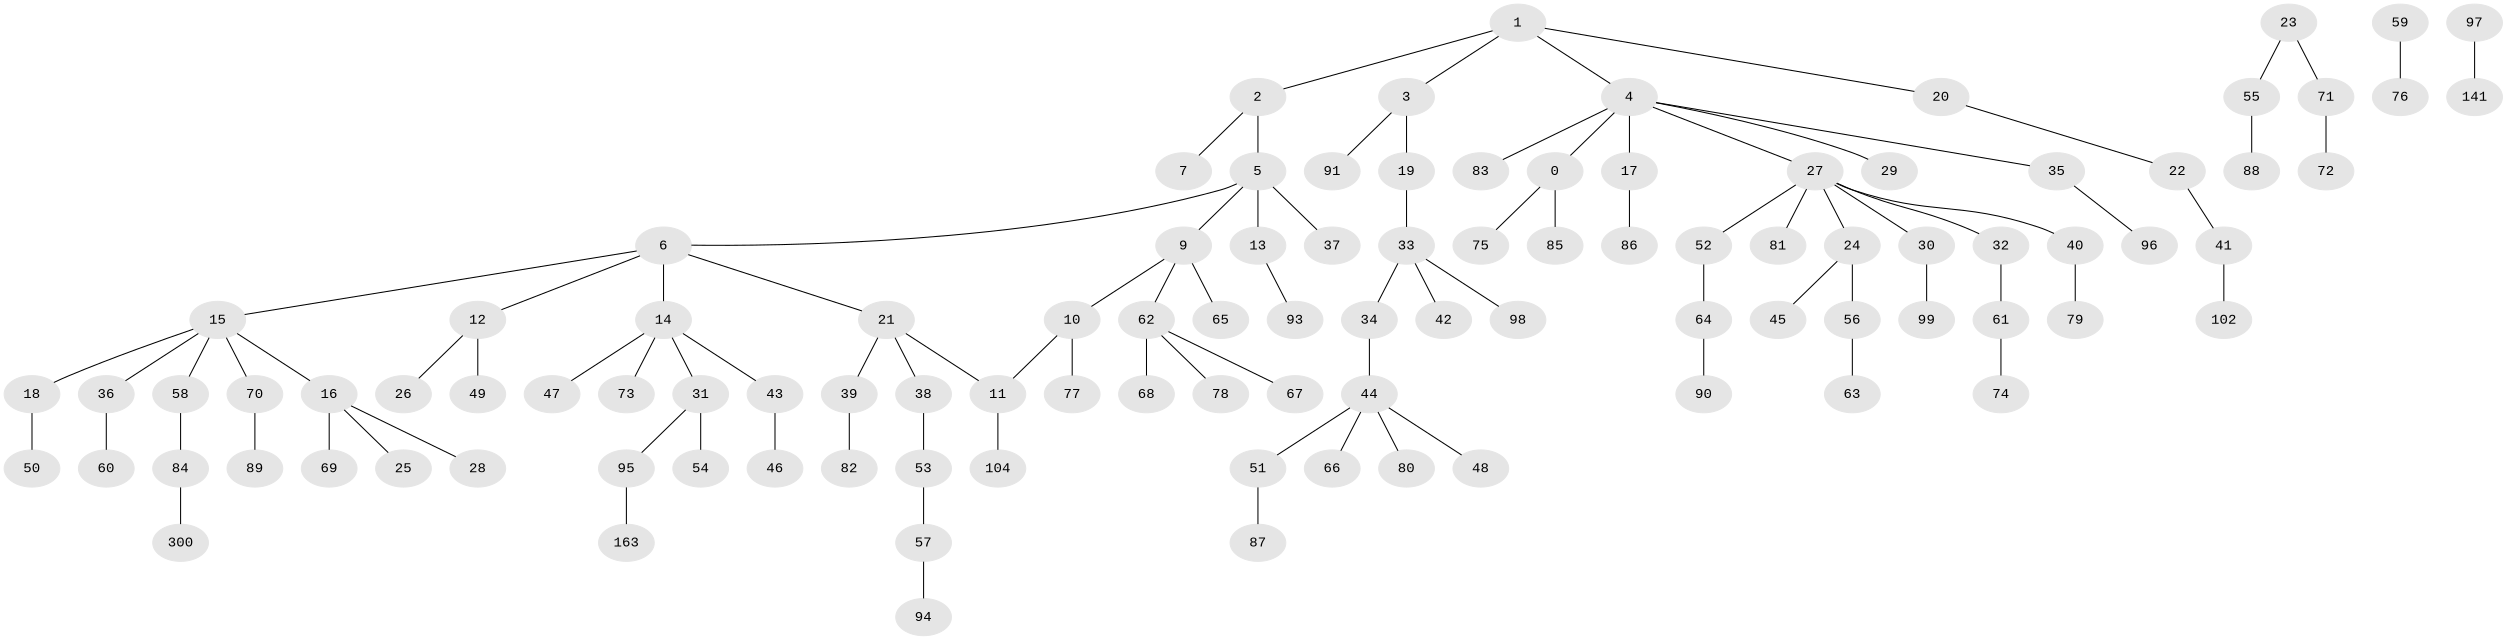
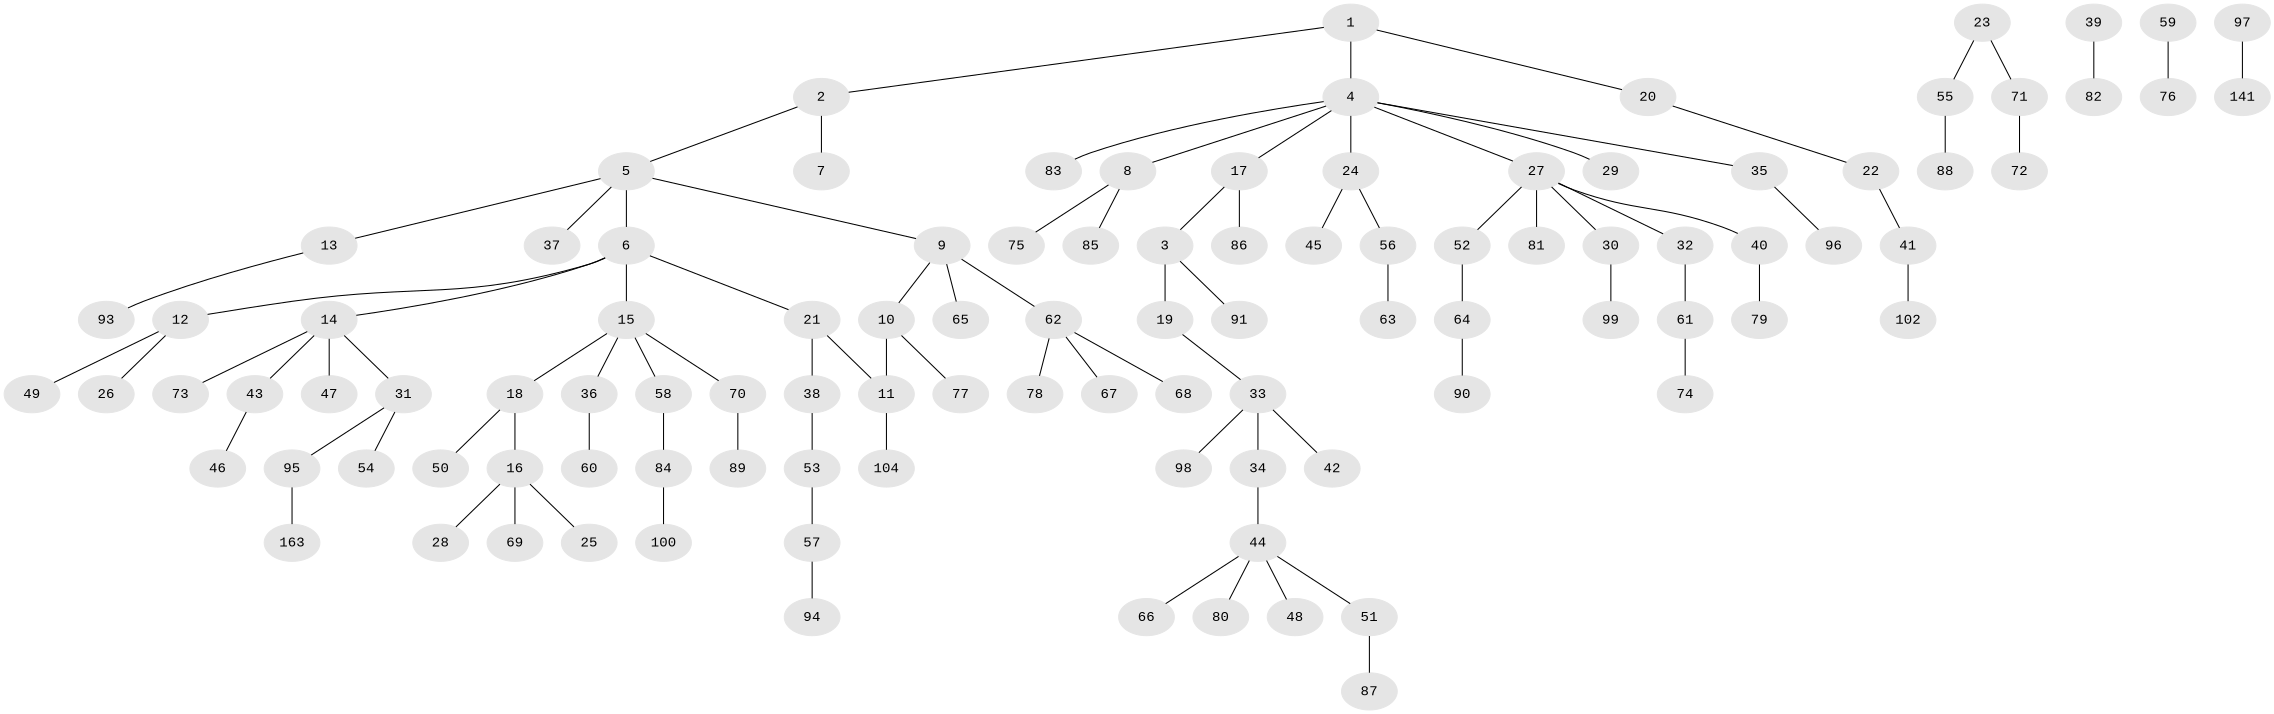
edge "1" -- "3": now "17" -- "3"
node "0": label "0" -> "8"
edge "27" -- "24": now "4" -- "24"
edge "15" -- "16": now "18" -- "16"
edge "21" -- "39": removed
node "300": label "300" -> "100"
